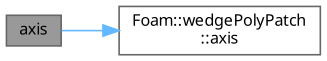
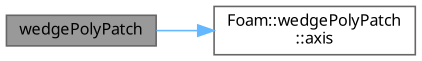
node "axis": label "axis" -> "wedgePolyPatch"
